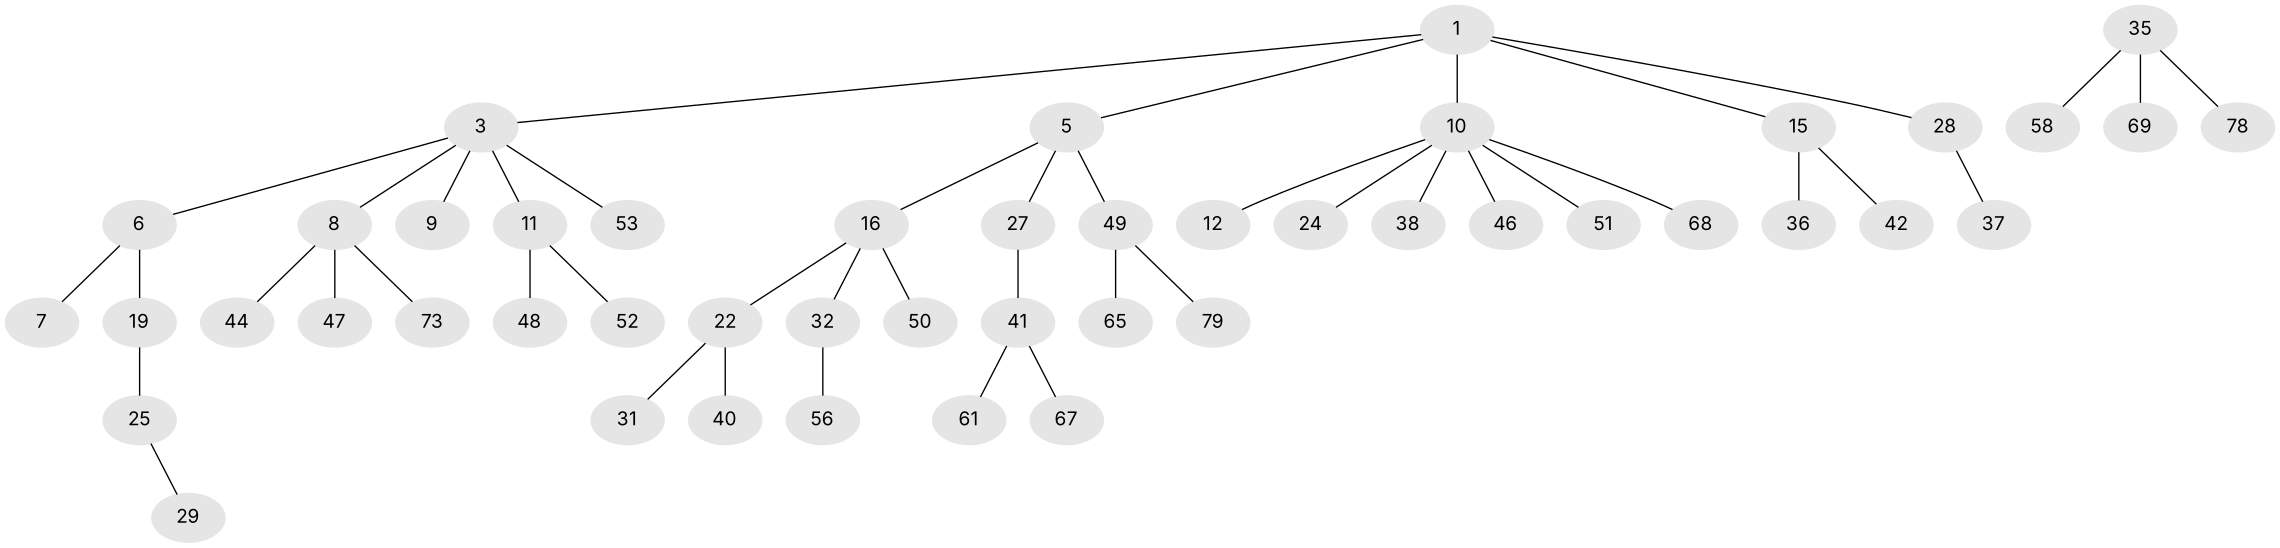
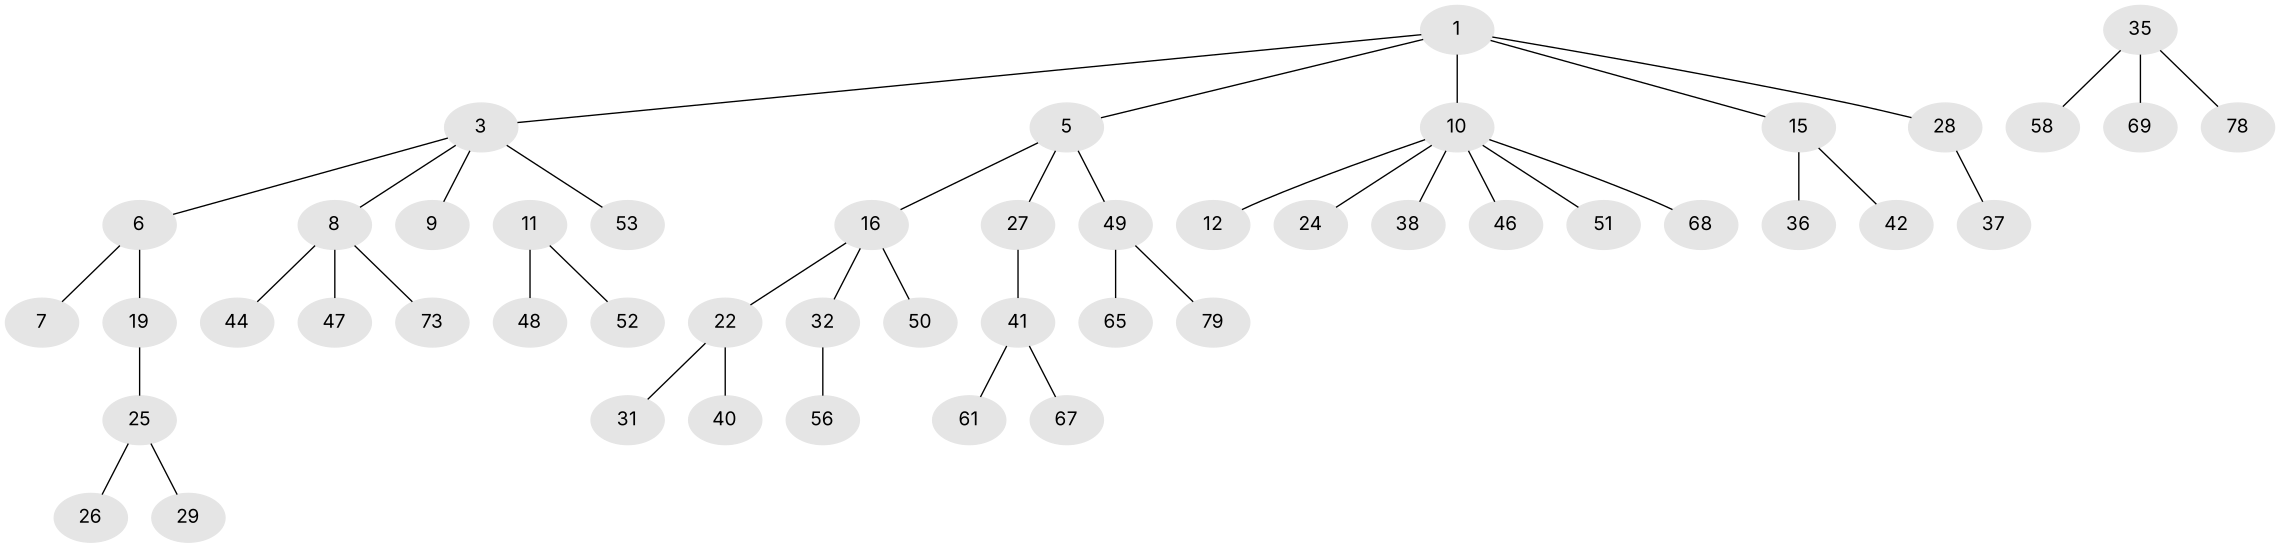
edge "3" -- "11": removed
node "26": added
